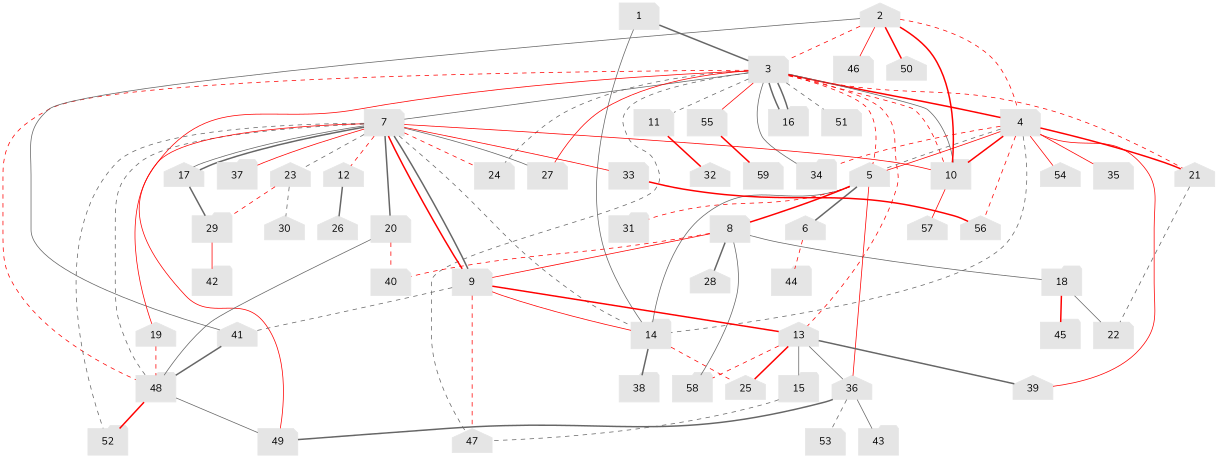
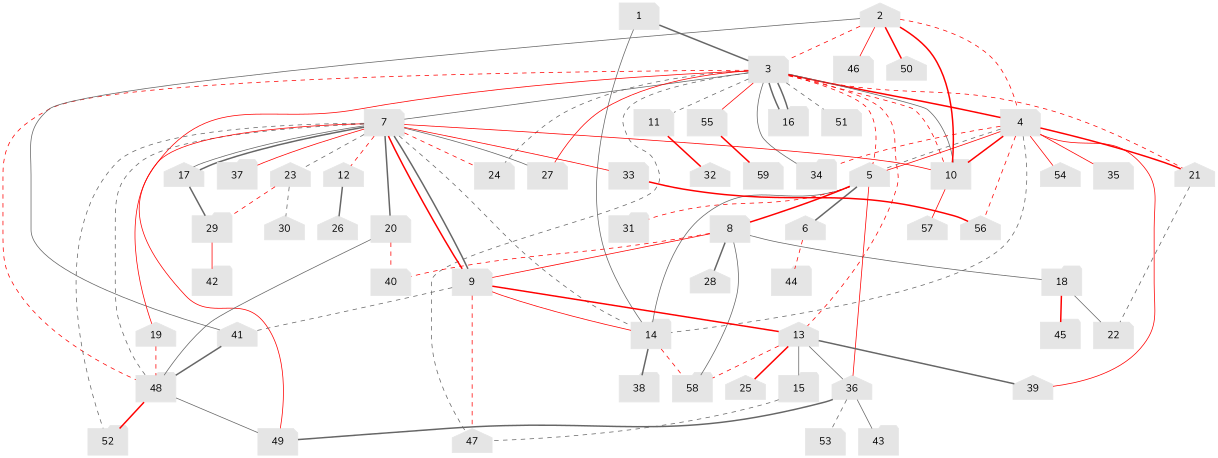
edge "14" -- "25": now "14" -- "58"
